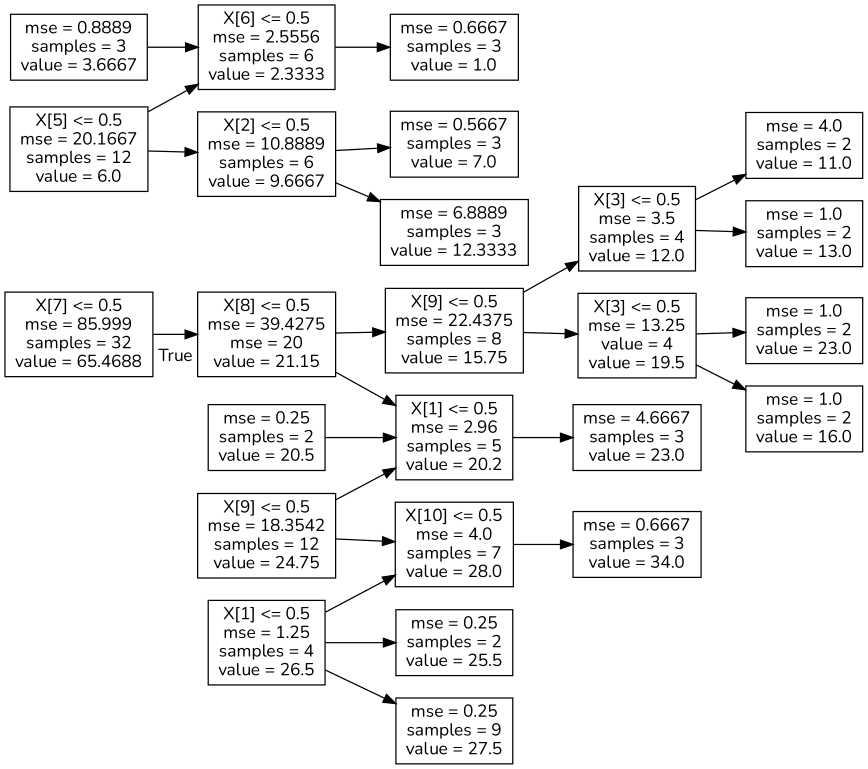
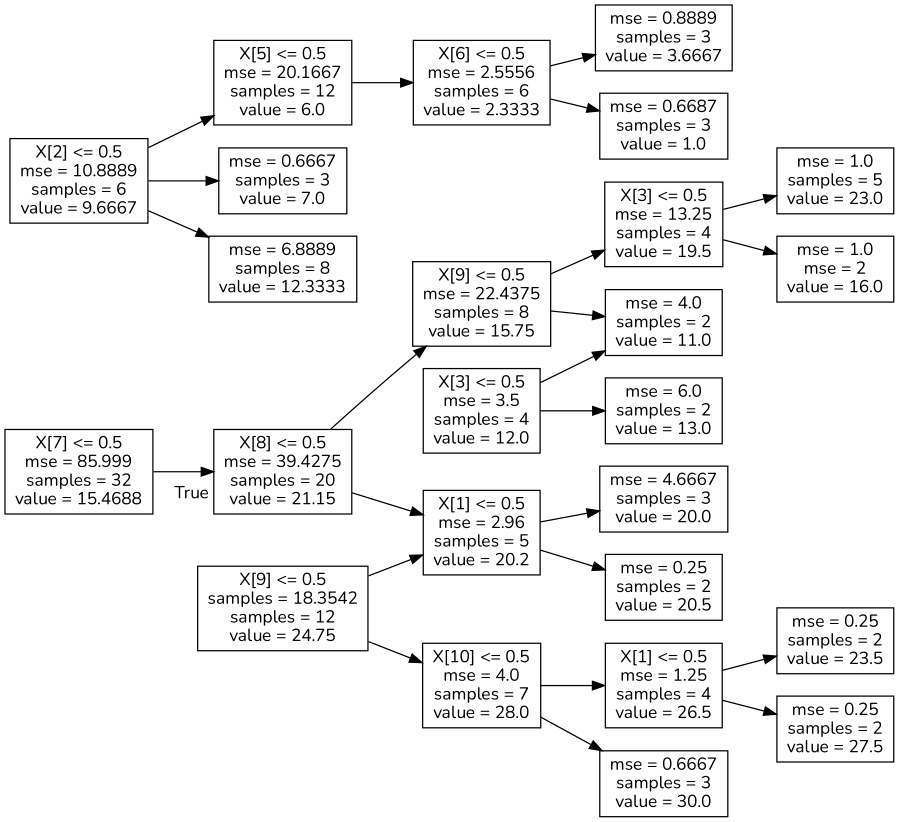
edge "mse = 0.8889 samples = 3 value = 3.6667" -> "X[6] <= 0.5 mse = 2.5556 samples = 6 value = 2.3333": reversed
node "mse = 0.6667 samples = 3 value = 1.0": label "mse = 0.6667 samples = 3 value = 1.0" -> "mse = 0.6687 samples = 3 value = 1.0"
node "mse = 0.5667 samples = 3 value = 7.0": label "mse = 0.5667 samples = 3 value = 7.0" -> "mse = 0.6667 samples = 3 value = 7.0"
edge "X[5] <= 0.5 mse = 20.1667 samples = 12 value = 6.0" -> "X[2] <= 0.5 mse = 10.8889 samples = 6 value = 9.6667": reversed
node "mse = 6.8889 samples = 3 value = 12.3333": label "mse = 6.8889 samples = 3 value = 12.3333" -> "mse = 6.8889 samples = 8 value = 12.3333"
node "mse = 1.0 samples = 2 value = 13.0": label "mse = 1.0 samples = 2 value = 13.0" -> "mse = 6.0 samples = 2 value = 13.0"
edge "X[9] <= 0.5 mse = 22.4375 samples = 8 value = 15.75" -> "X[3] <= 0.5 mse = 3.5 samples = 4 value = 12.0": now "X[9] <= 0.5 mse = 22.4375 samples = 8 value = 15.75" -> "mse = 4.0 samples = 2 value = 11.0"
node "mse = 1.0 samples = 2 value = 23.0": label "mse = 1.0 samples = 2 value = 23.0" -> "mse = 1.0 samples = 5 value = 23.0"
node "X[7] <= 0.5 mse = 85.999 samples = 32 value = 65.4688": label "X[7] <= 0.5 mse = 85.999 samples = 32 value = 65.4688" -> "X[7] <= 0.5 mse = 85.999 samples = 32 value = 15.4688"
node "X[8] <= 0.5 mse = 39.4275 mse = 20 value = 21.15": label "X[8] <= 0.5 mse = 39.4275 mse = 20 value = 21.15" -> "X[8] <= 0.5 mse = 39.4275 samples = 20 value = 21.15"
node "X[3] <= 0.5 mse = 13.25 value = 4 value = 19.5": label "X[3] <= 0.5 mse = 13.25 value = 4 value = 19.5" -> "X[3] <= 0.5 mse = 13.25 samples = 4 value = 19.5"
node "mse = 1.0 samples = 2 value = 16.0": label "mse = 1.0 samples = 2 value = 16.0" -> "mse = 1.0 mse = 2 value = 16.0"
edge "mse = 0.25 samples = 2 value = 20.5" -> "X[1] <= 0.5 mse = 2.96 samples = 5 value = 20.2": reversed
node "mse = 4.6667 samples = 3 value = 23.0": label "mse = 4.6667 samples = 3 value = 23.0" -> "mse = 4.6667 samples = 3 value = 20.0"
node "X[9] <= 0.5 mse = 18.3542 samples = 12 value = 24.75": label "X[9] <= 0.5 mse = 18.3542 samples = 12 value = 24.75" -> "X[9] <= 0.5 samples = 18.3542 samples = 12 value = 24.75"
node "mse = 0.6667 samples = 3 value = 34.0": label "mse = 0.6667 samples = 3 value = 34.0" -> "mse = 0.6667 samples = 3 value = 30.0"
edge "X[1] <= 0.5 mse = 1.25 samples = 4 value = 26.5" -> "X[10] <= 0.5 mse = 4.0 samples = 7 value = 28.0": reversed
node "mse = 0.25 samples = 2 value = 25.5": label "mse = 0.25 samples = 2 value = 25.5" -> "mse = 0.25 samples = 2 value = 23.5"
node "mse = 0.25 samples = 9 value = 27.5": label "mse = 0.25 samples = 9 value = 27.5" -> "mse = 0.25 samples = 2 value = 27.5"
